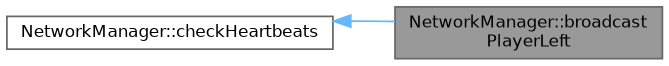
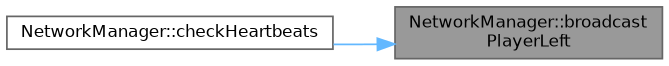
edge "NetworkManager::broadcast PlayerLeft" -> "NetworkManager::checkHeartbeats": reversed
